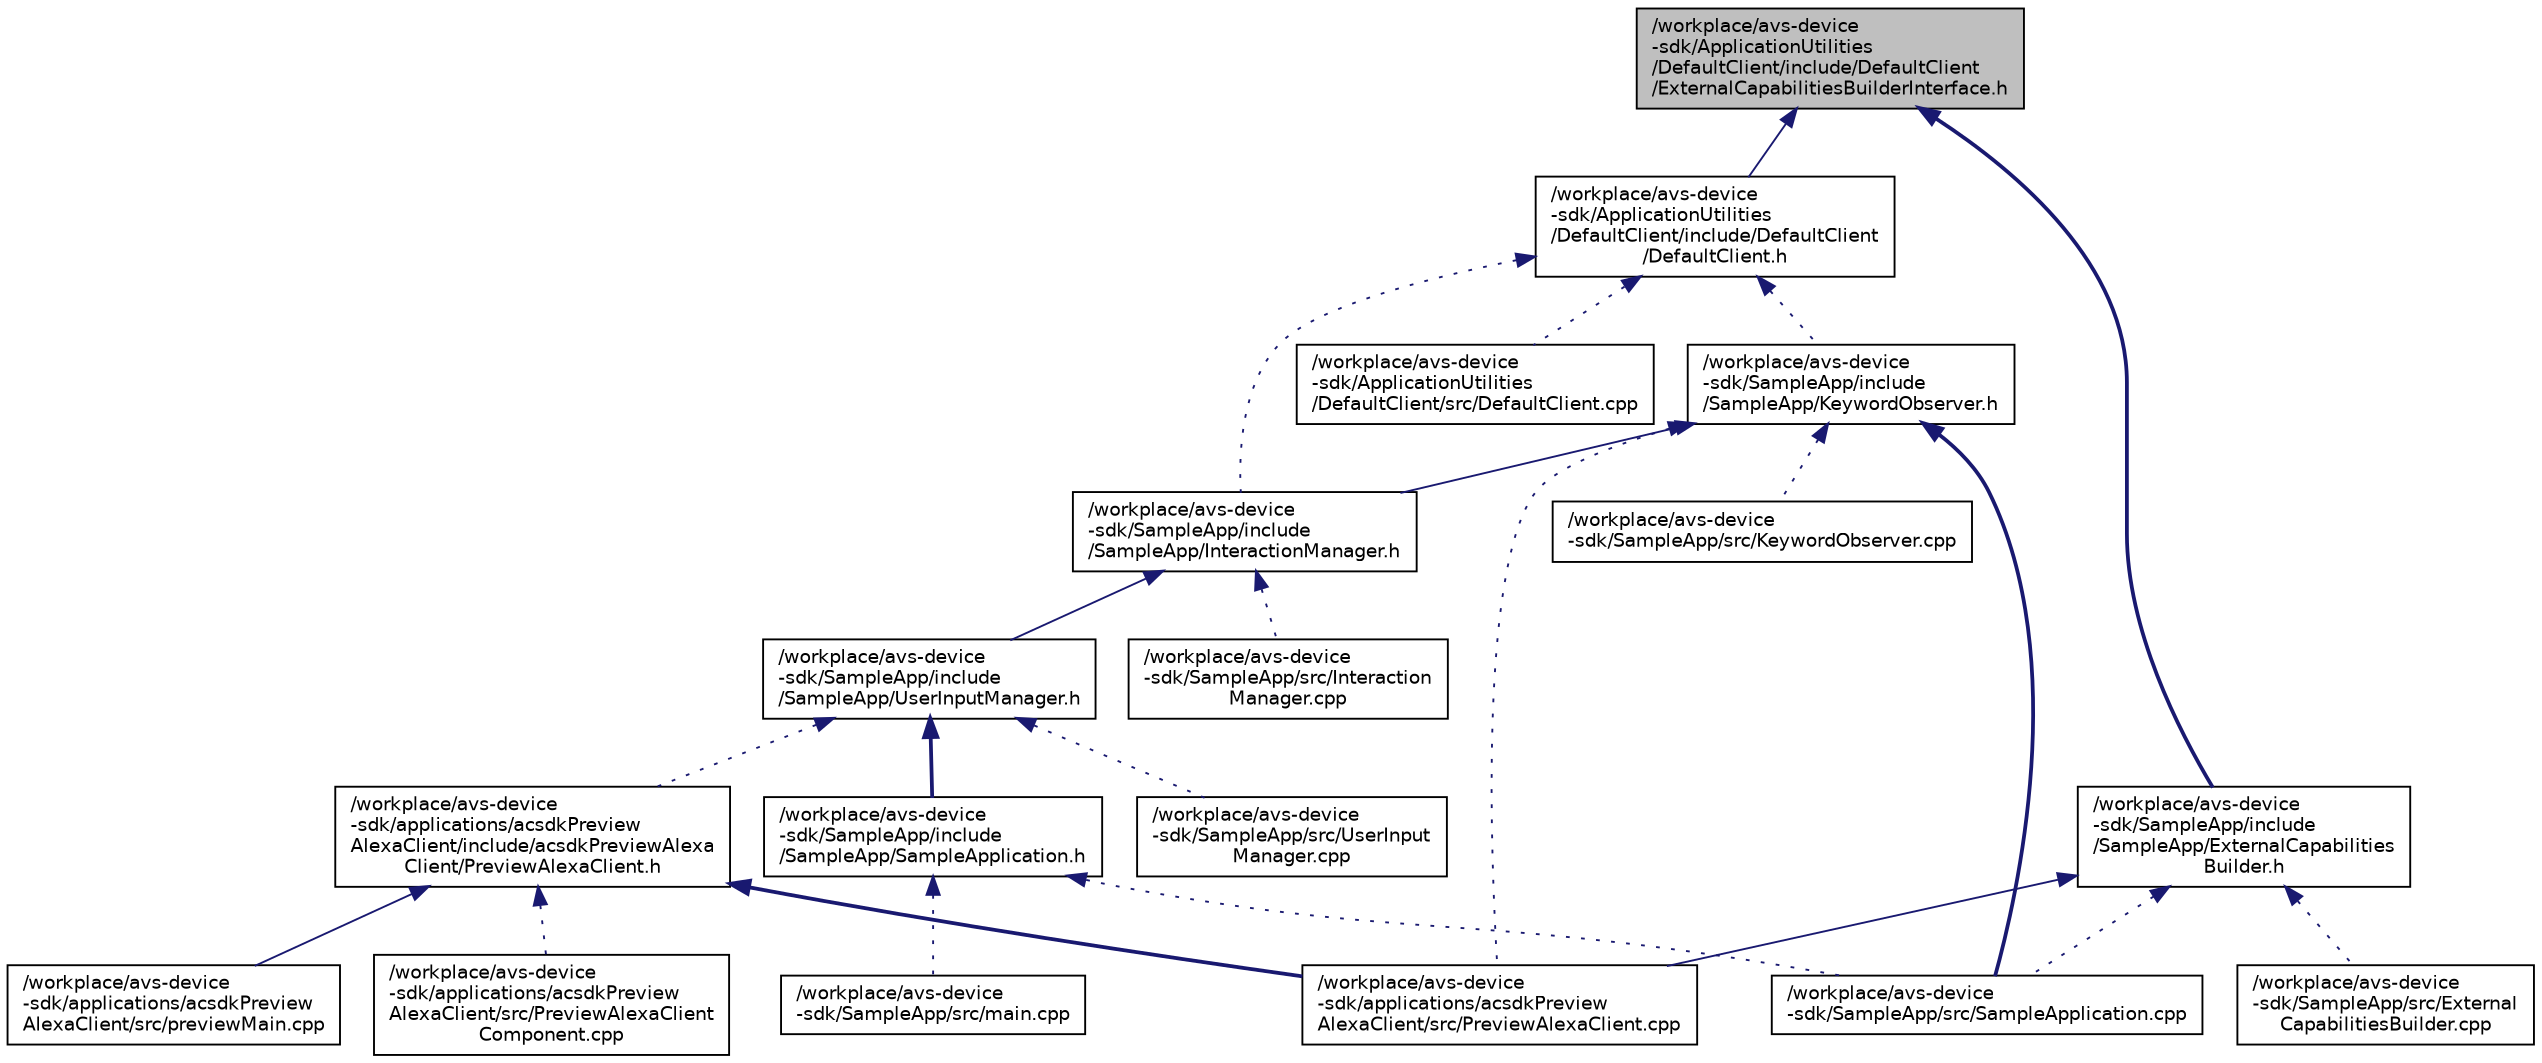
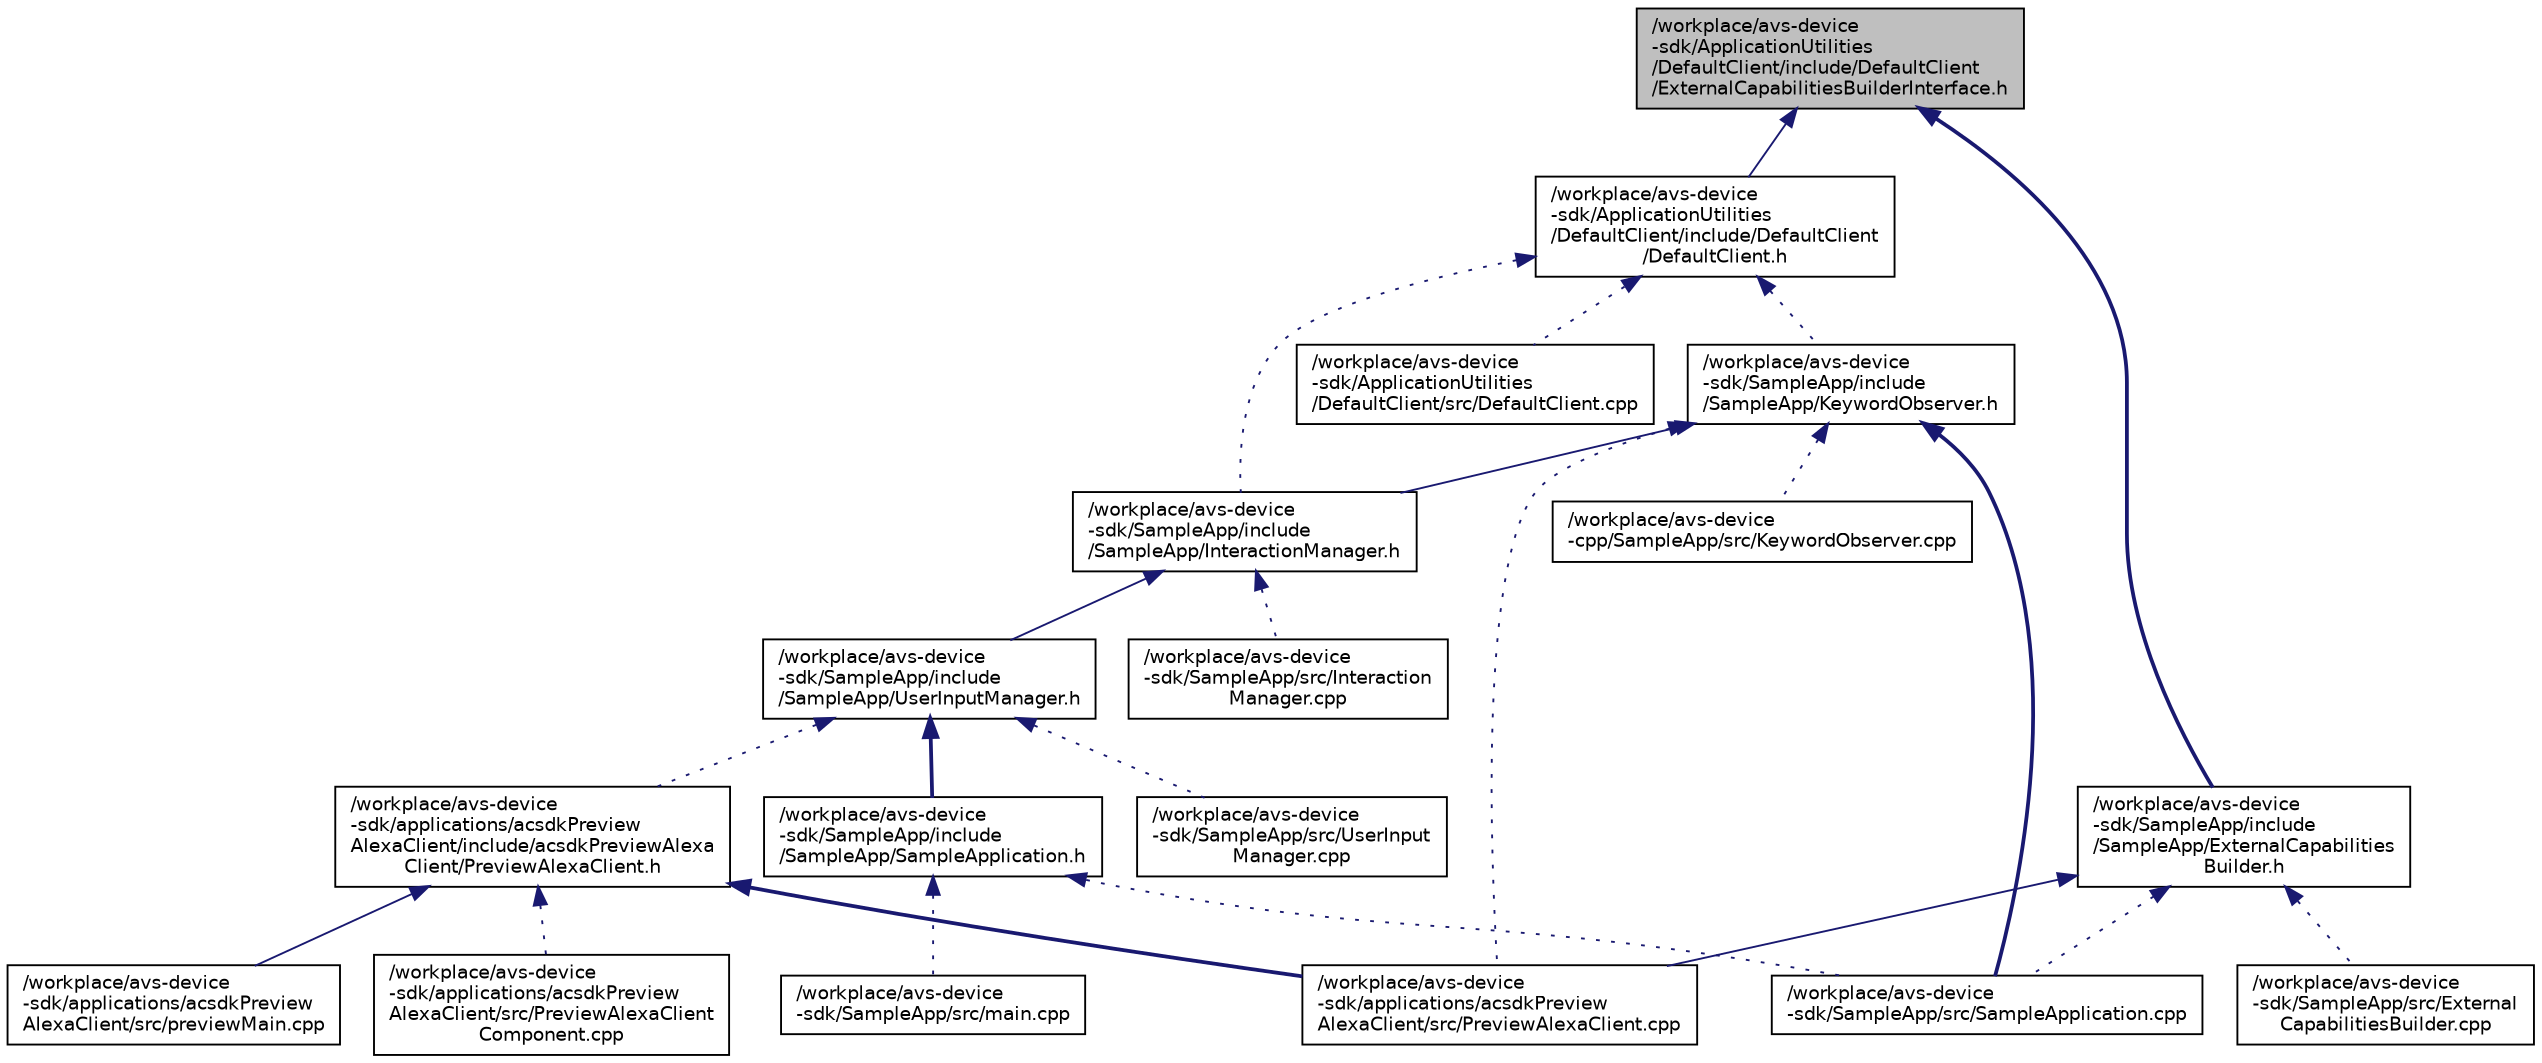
node "/workplace/avs-device -sdk/SampleApp/src/KeywordObserver.cpp": label "/workplace/avs-device -sdk/SampleApp/src/KeywordObserver.cpp" -> "/workplace/avs-device -cpp/SampleApp/src/KeywordObserver.cpp"
